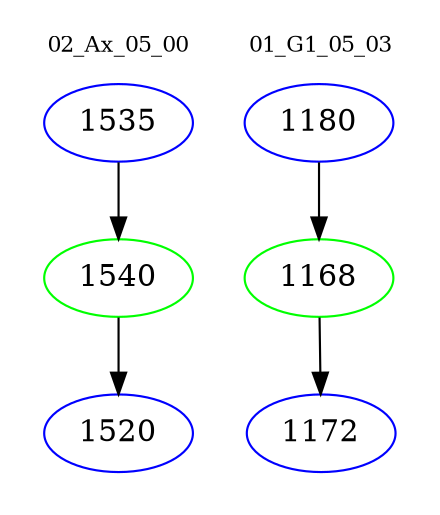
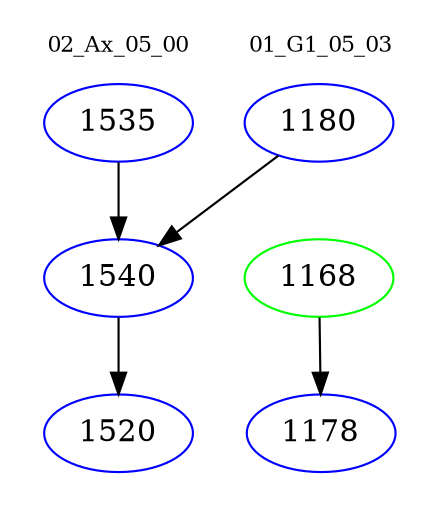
edge "1180" -> "1168": now "1180" -> "1540"
node "1540": color green -> blue
node "1172": label "1172" -> "1178"
